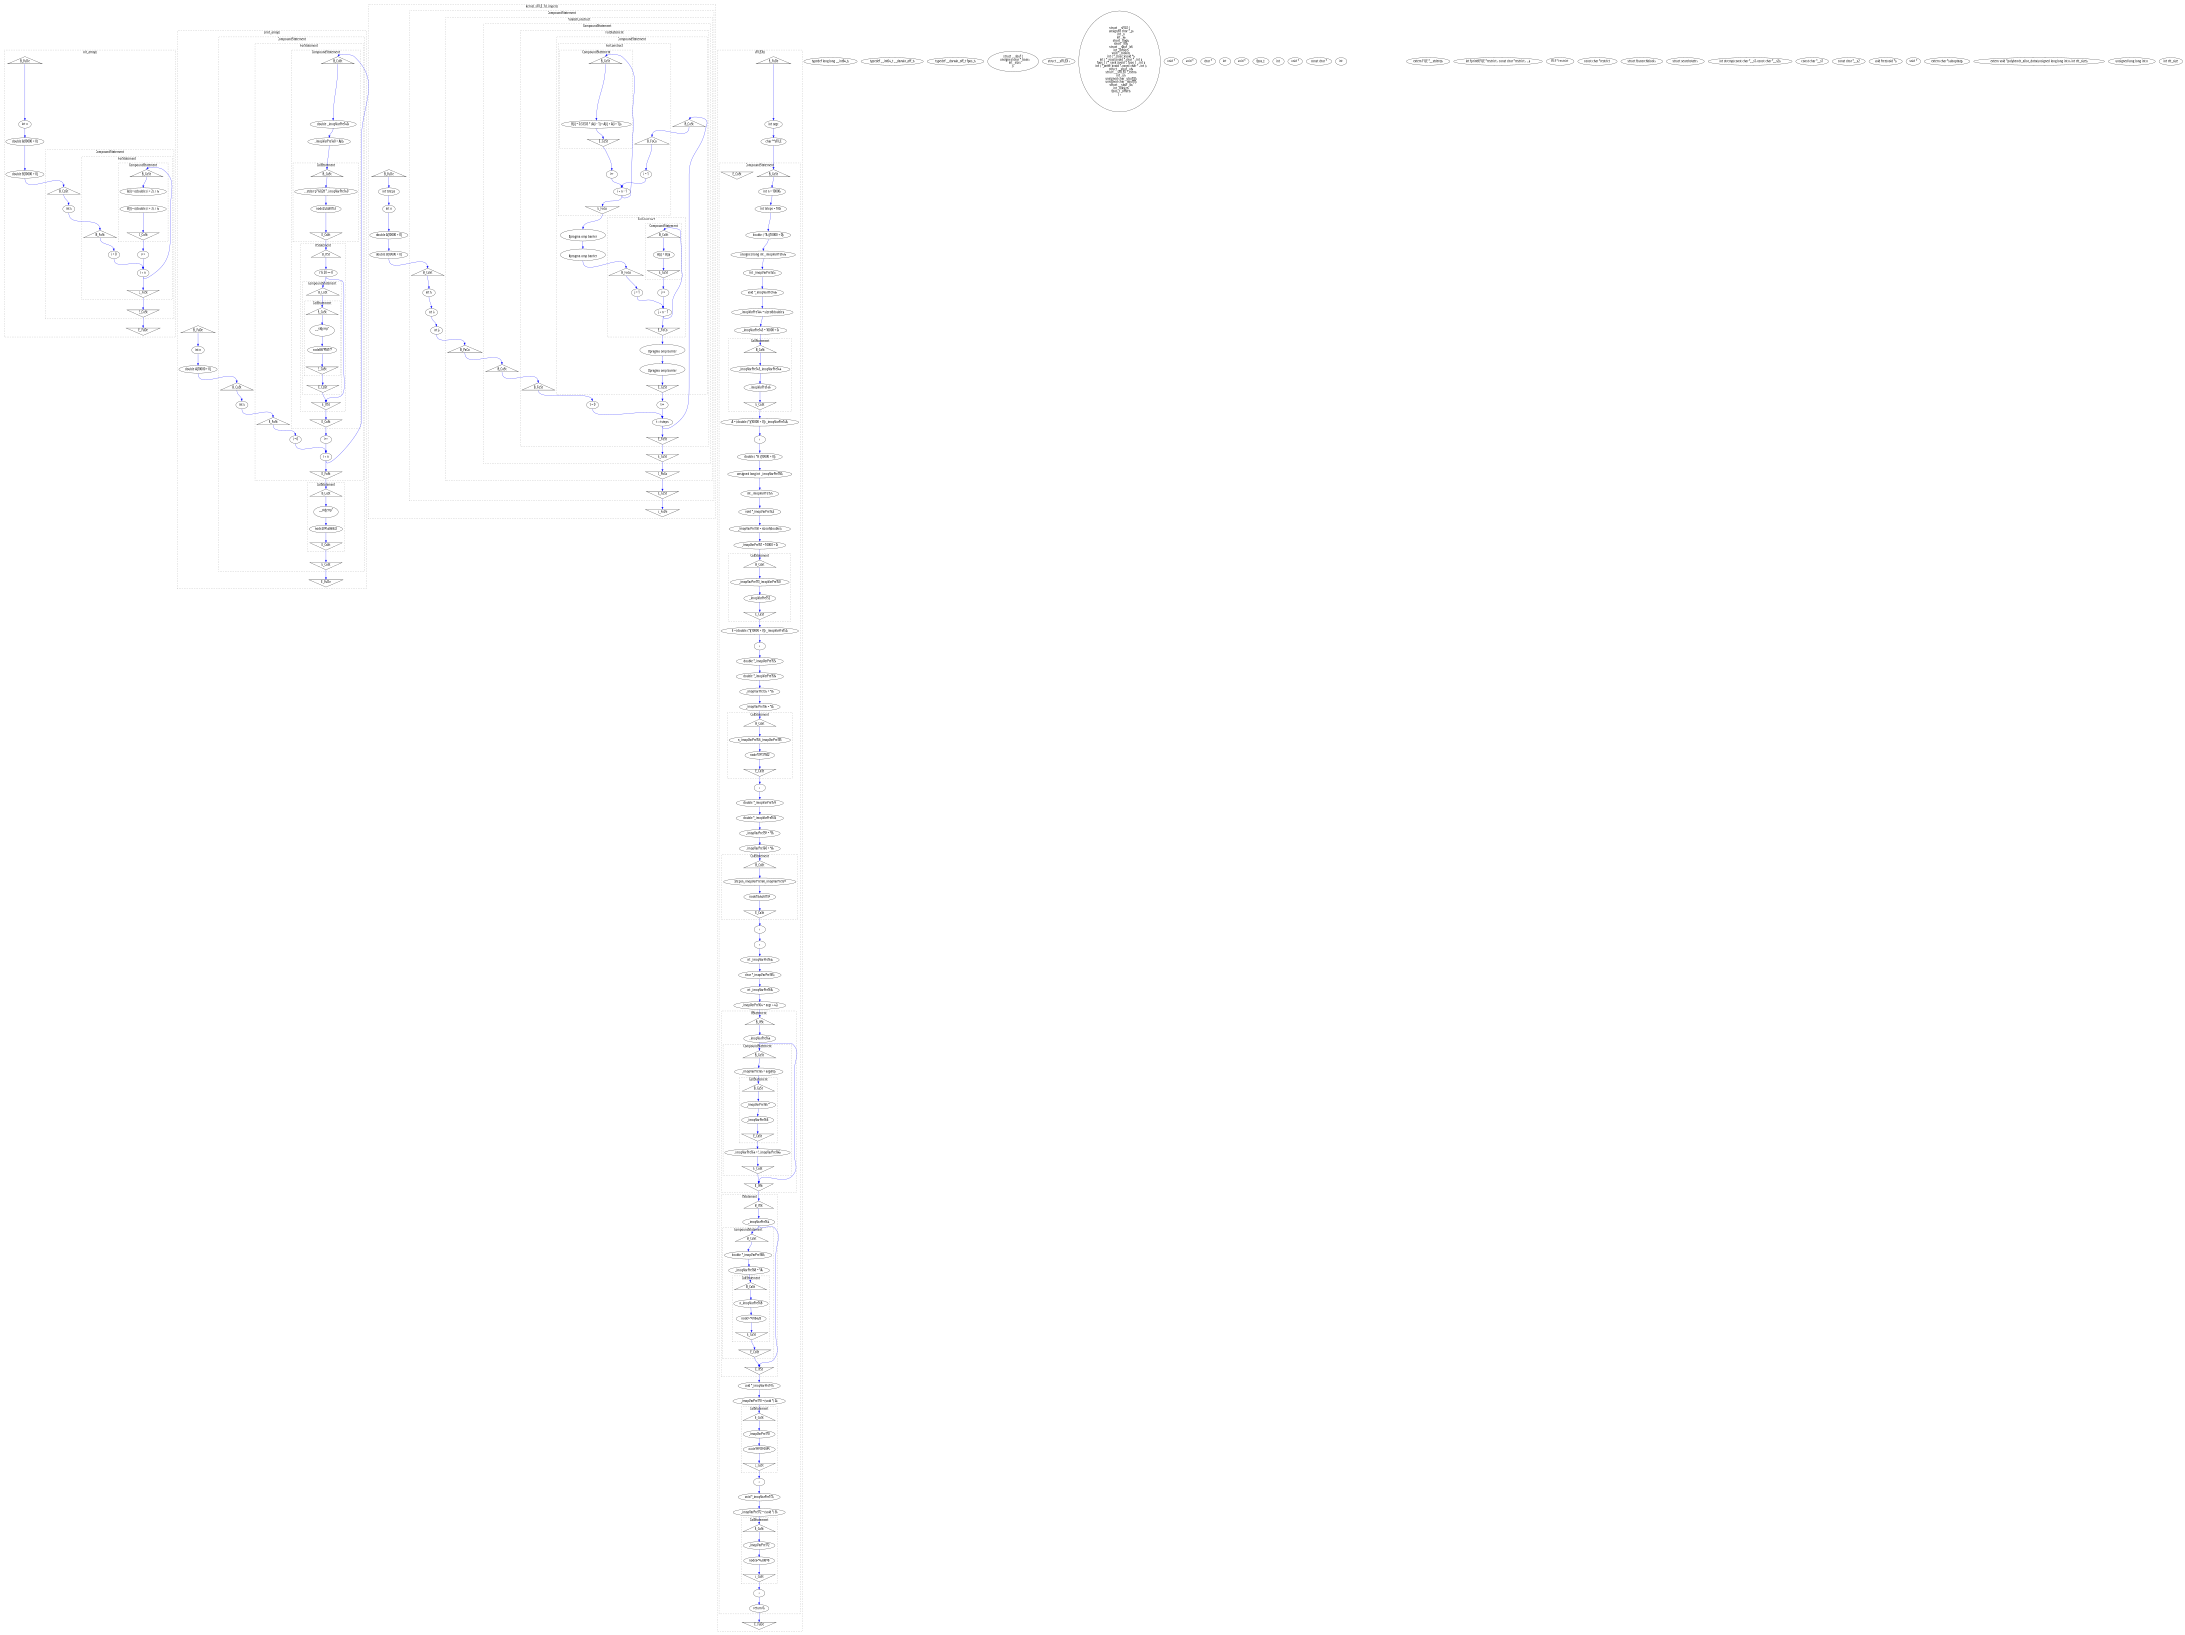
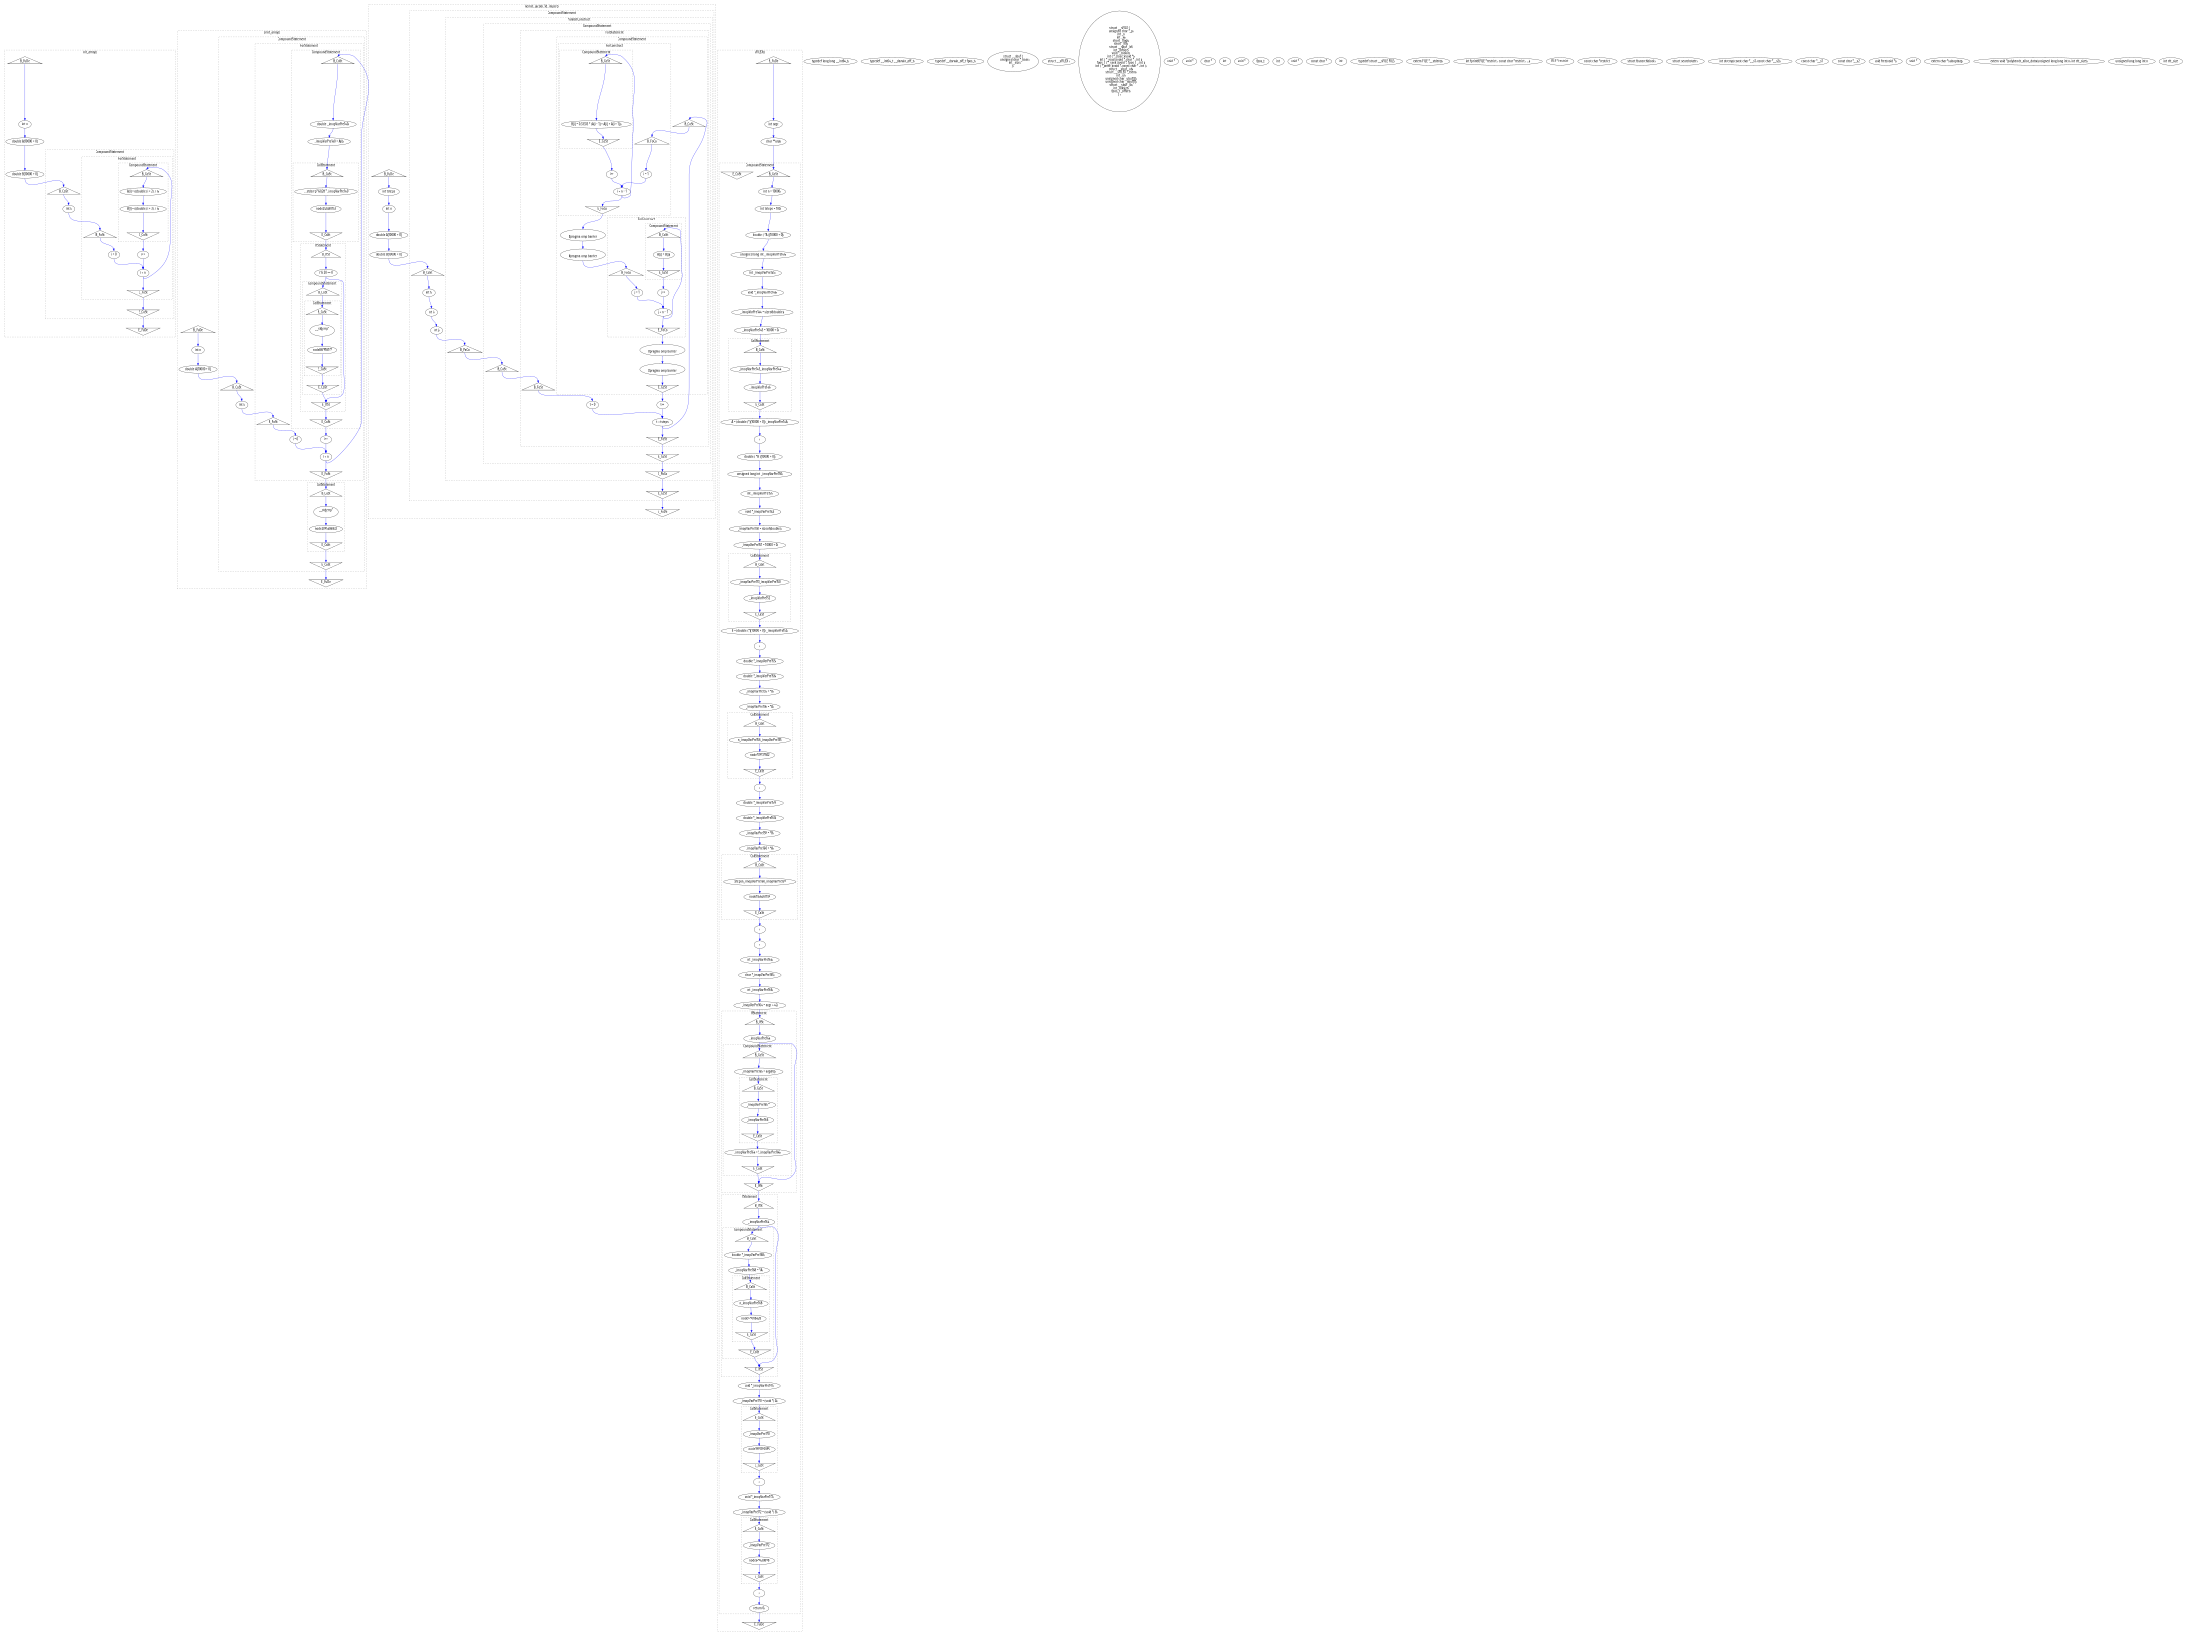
cluster "kernel_sFILE_1d_imper()": label "kernel_sFILE_1d_imper()" -> "kernel_jacobi_1d_imper()"
node "typedef struct __sFILE FILE;": added
node "char **sFILE": label "char **sFILE" -> "char **argv"
edge "A[i] = ((double) i + 2) / n;" -> "B[i] = ((double) i + 3) / n;": added
